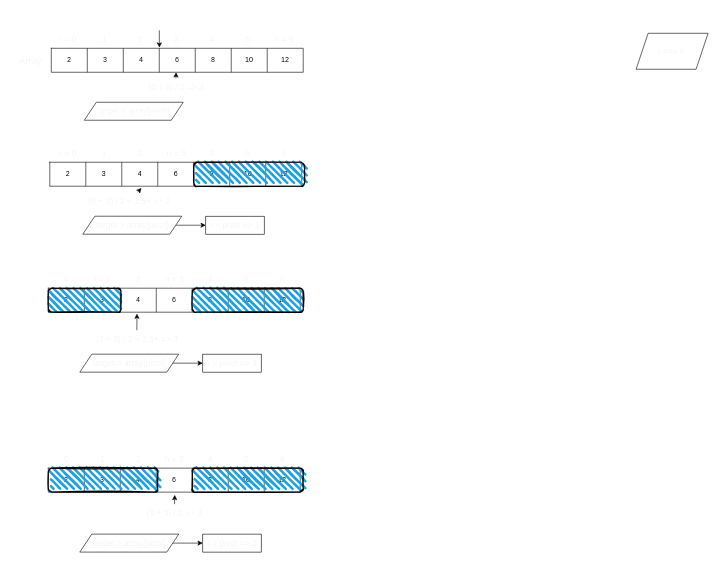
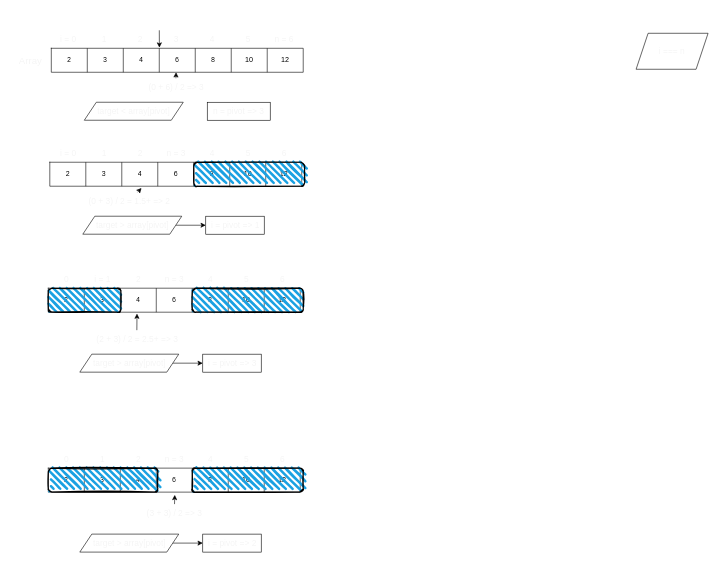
node "n = pivot => 3": added
